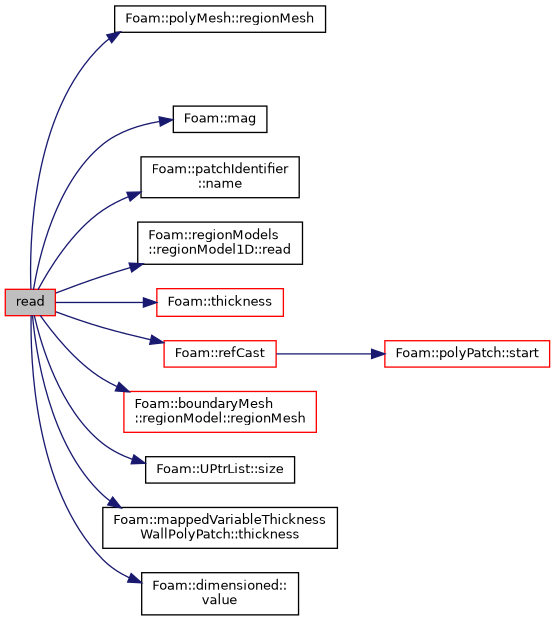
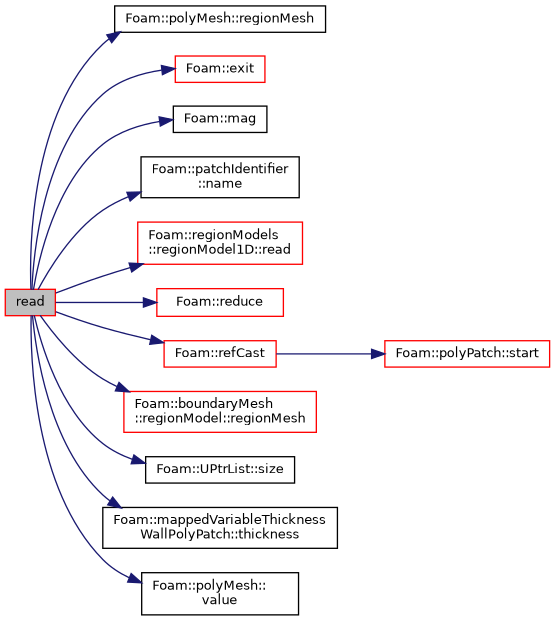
node "Foam::exit": added
node "Foam::regionModels ::regionModel1D::read": color black -> red
node "Foam::thickness": label "Foam::thickness" -> "Foam::reduce"
node "Foam::dimensioned:: value": label "Foam::dimensioned:: value" -> "Foam::polyMesh:: value"
